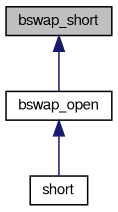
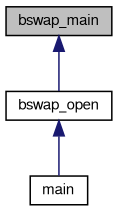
node "bswap_short": label "bswap_short" -> "bswap_main"
node "short": label "short" -> "main"
